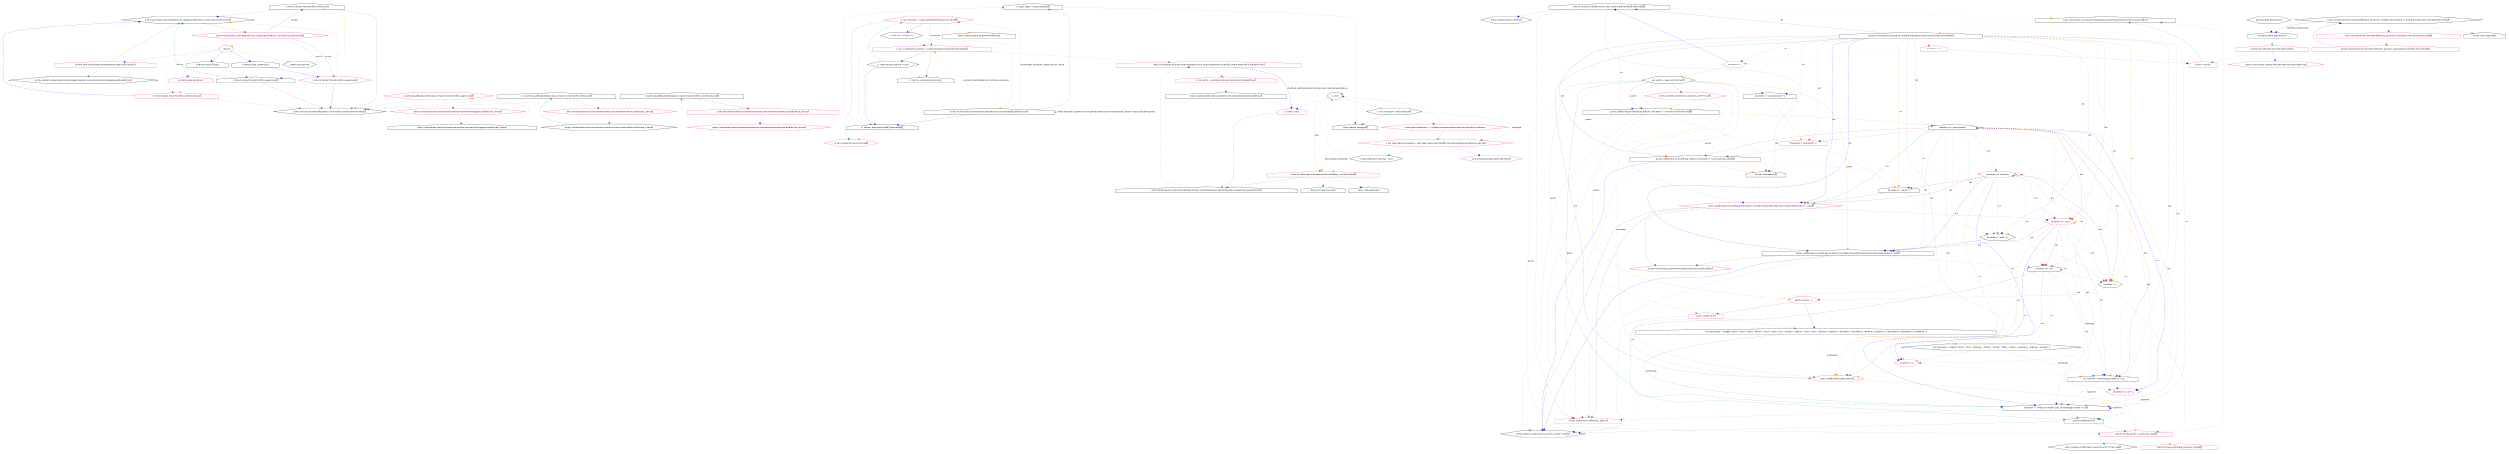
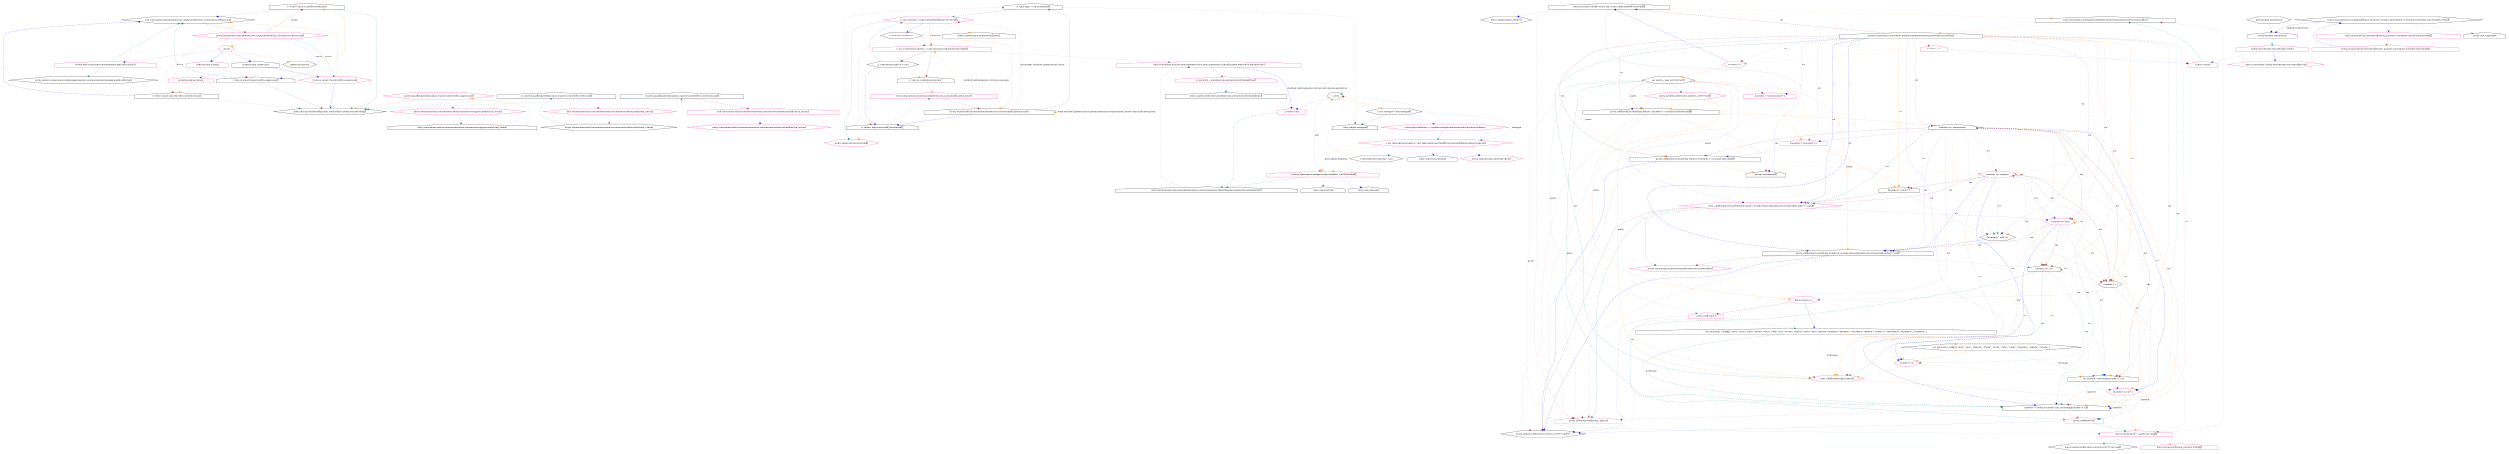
node "1: return input.Transform(To.TitleCase);": label "1: return input.Transform(To.TitleCase);" -> "1: return input.Assert(To.TitleCase);"
edge "0: Type type = input.GetType()" -> "3: var memInfo = type.GetMember(input.ToString())": added
edge "casing" -> "LetterCasing.Sentence": now "LetterCasing.LowerCase" -> "LetterCasing.Sentence"
node "LetterCasing.AllCaps": color black -> deeppink
node "1: return input.Transform(To.SentenceCase);": color deeppink -> black
node "Exit Humanizer.EnumHumanizeExtensions.Humanize(System.Enum)": added
node "(number / 1000000000) > 0": color black -> deeppink
node "Entry Unk.FirstOrDefault": added
node "Entry Format.ToString": label "Entry Format.ToString" -> "Entry Unk.ToString"
edge "var parts = new List<string>()" -> "parts.Add(unitsMap[number])": label "memInfo" -> "parts"
edge "number %= 1000" -> "(number % 10) > 0": added, label "int"
edge "number %= 100" -> "var lastPart = tensMap[number / 10]": label "lambda" -> "int"
node "parts.Add(lastPart)": color black -> deeppink
